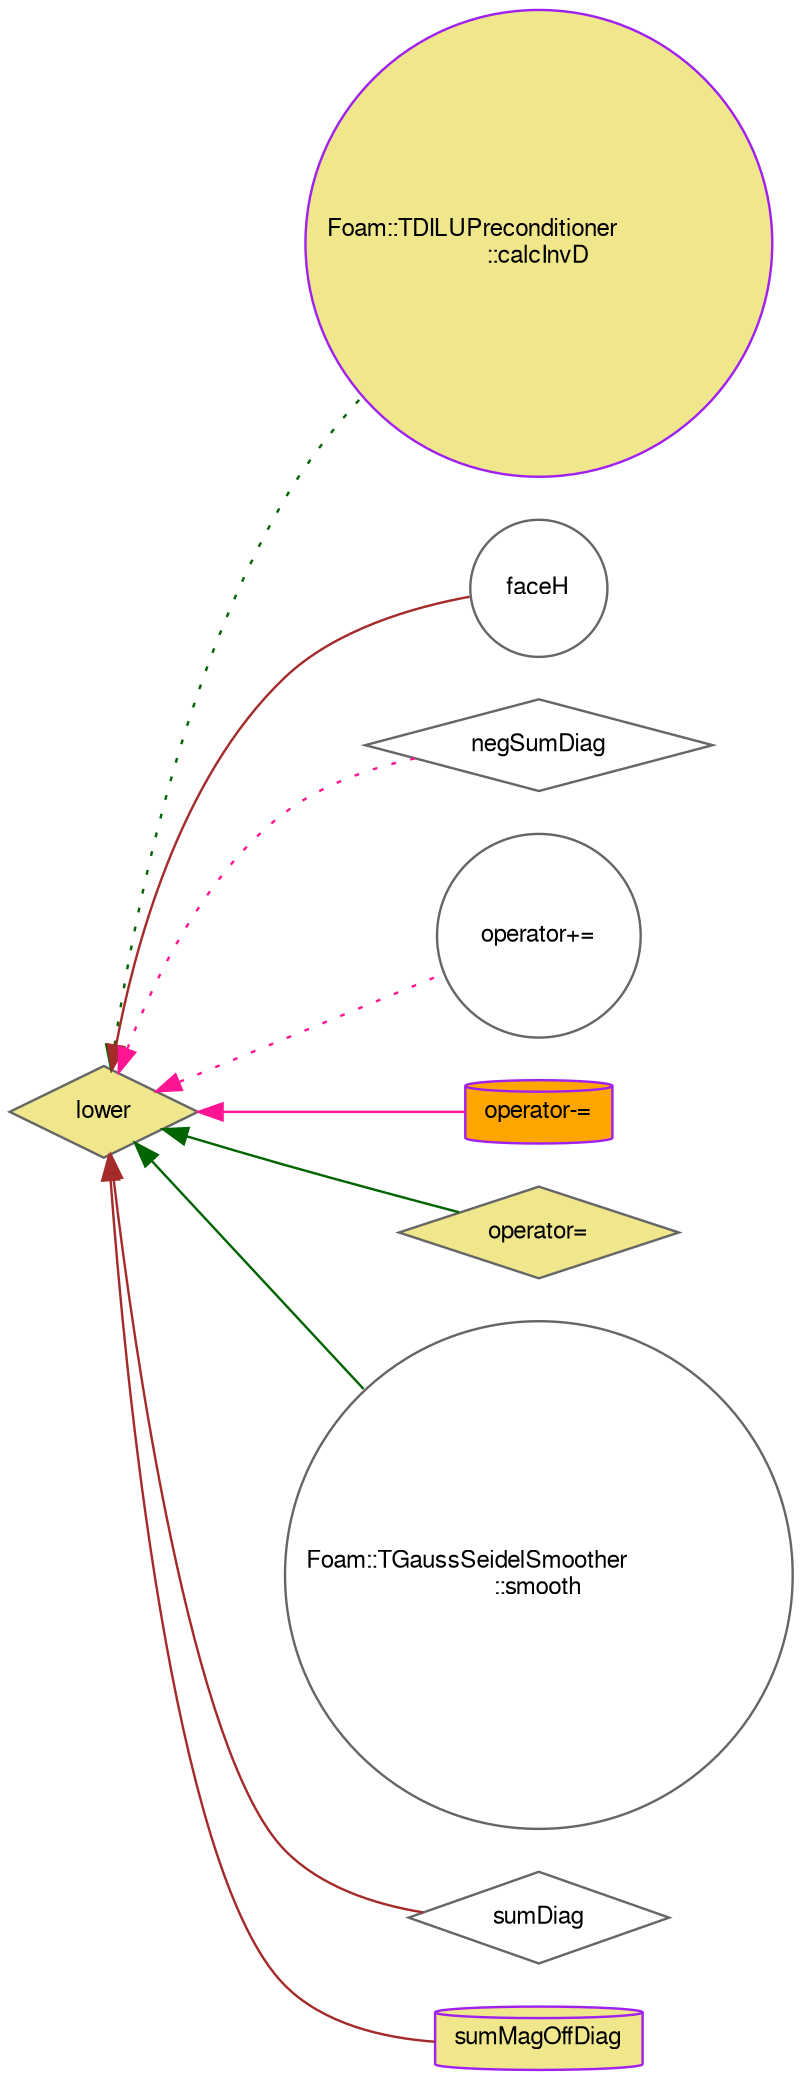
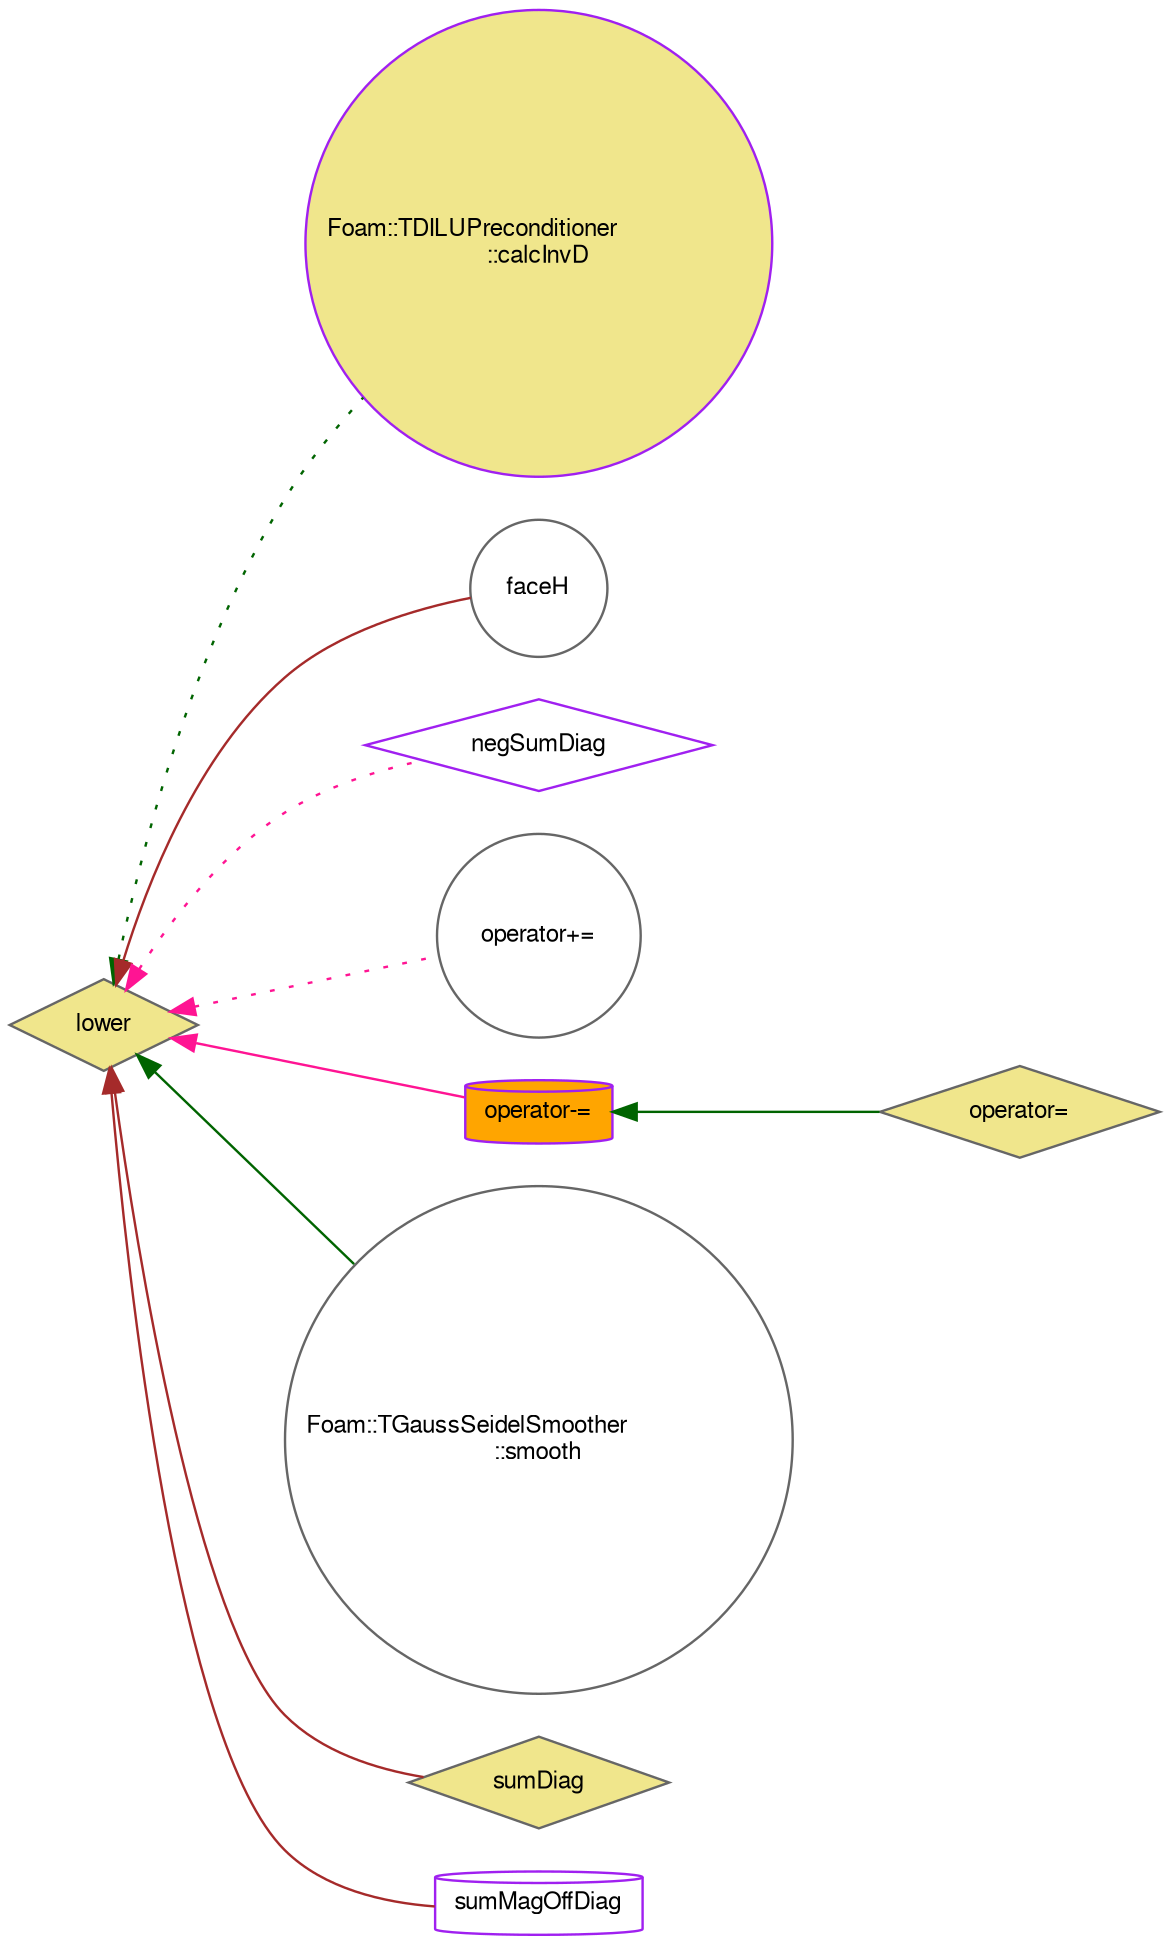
node "negSumDiag": color gray40 -> purple
edge "operator=" -> "lower": now "operator=" -> "operator-="
node "sumDiag": fillcolor white -> khaki
node "sumMagOffDiag": fillcolor khaki -> white
